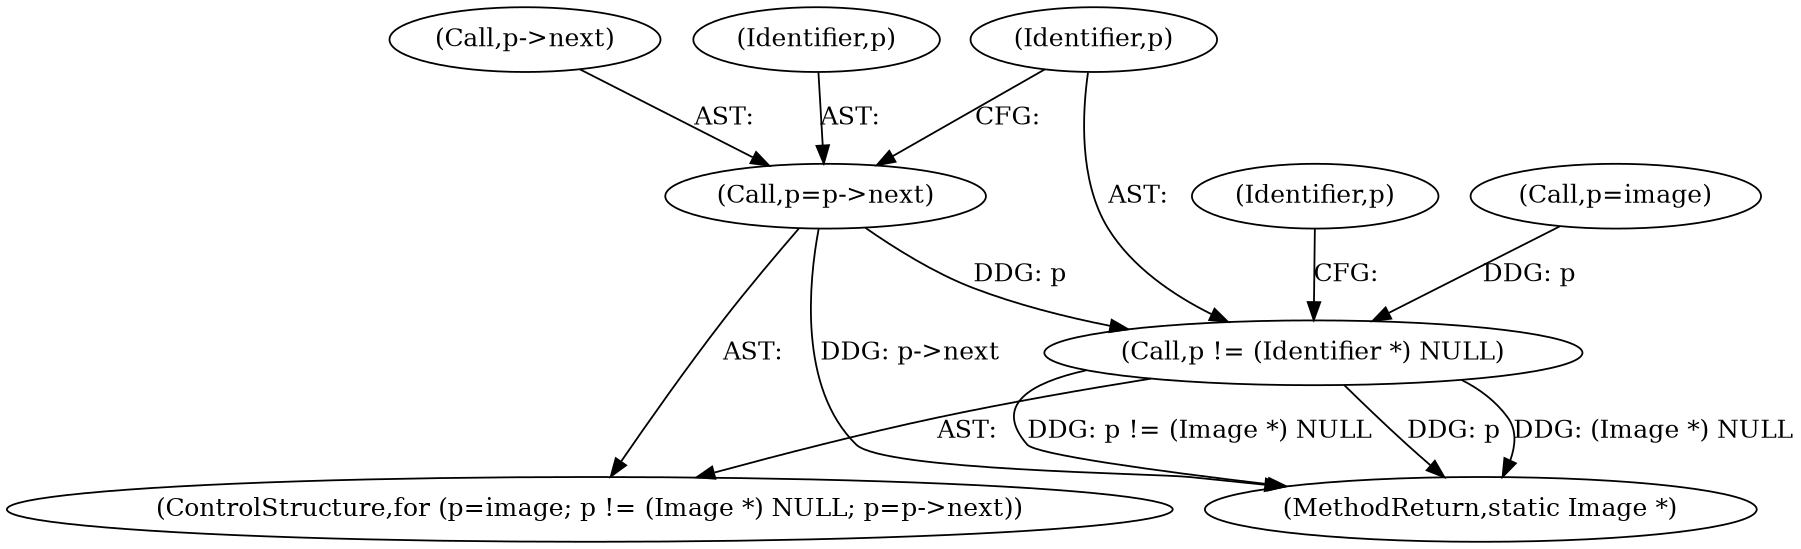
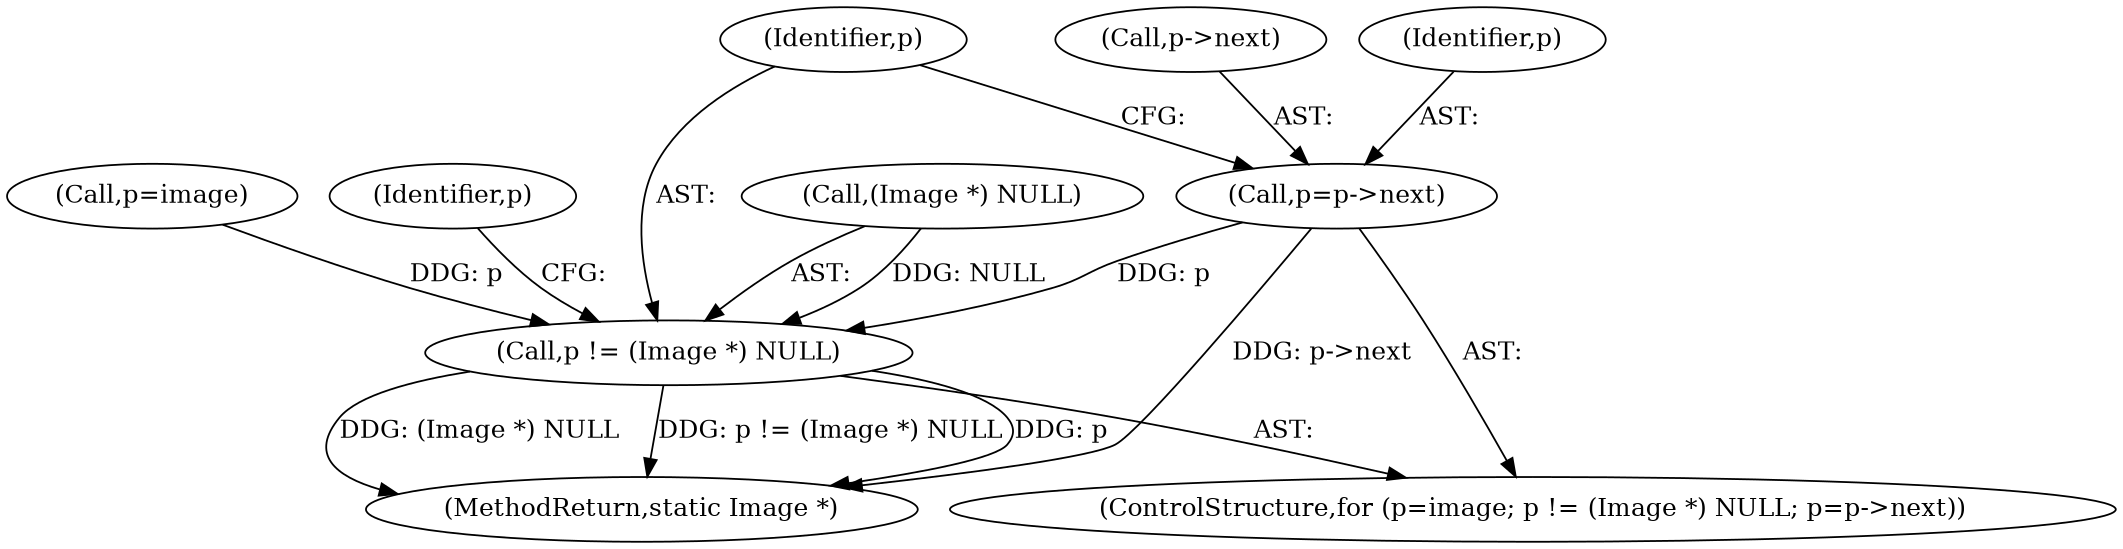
node "(Call,(Image *) NULL)": added
node "(Call,p != (Identifier *) NULL)": label "(Call,p != (Identifier *) NULL)" -> "(Call,p != (Image *) NULL)"
